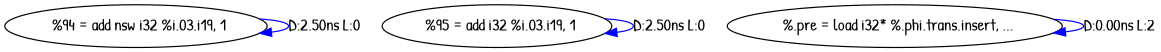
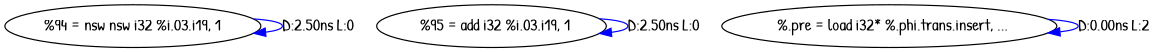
node "%94 = add nsw i32 %i.03.i19, 1": label "%94 = add nsw i32 %i.03.i19, 1" -> "%94 = nsw nsw i32 %i.03.i19, 1"
